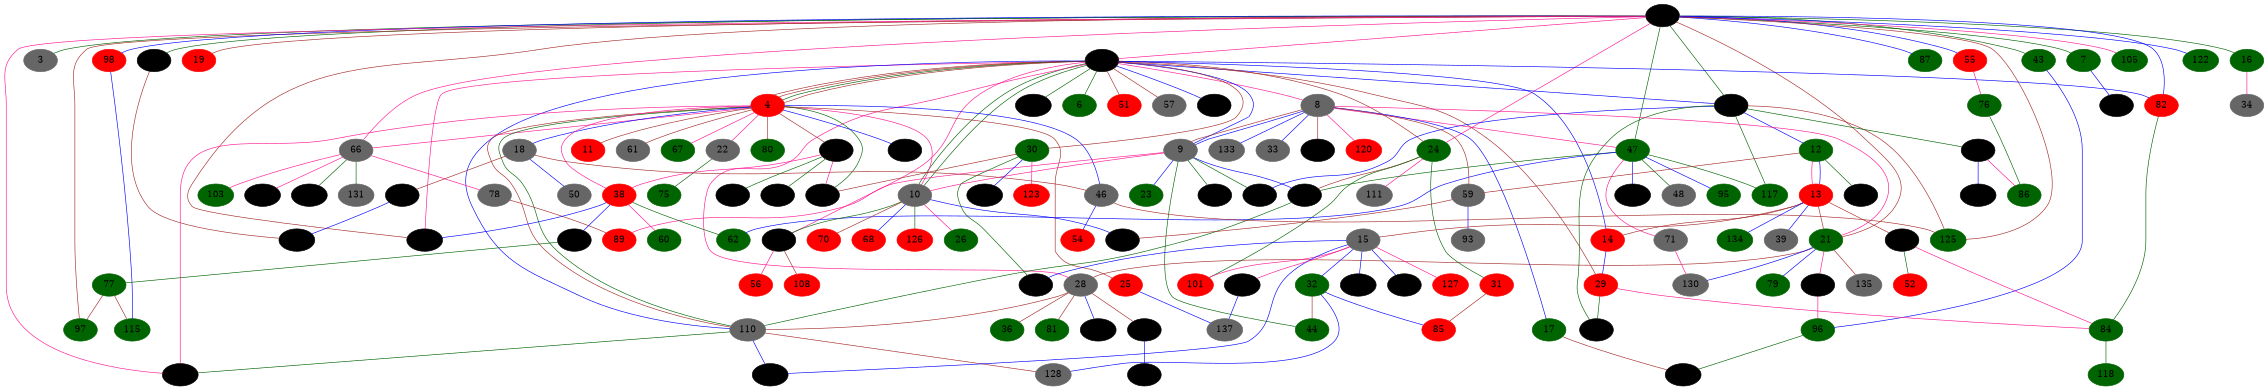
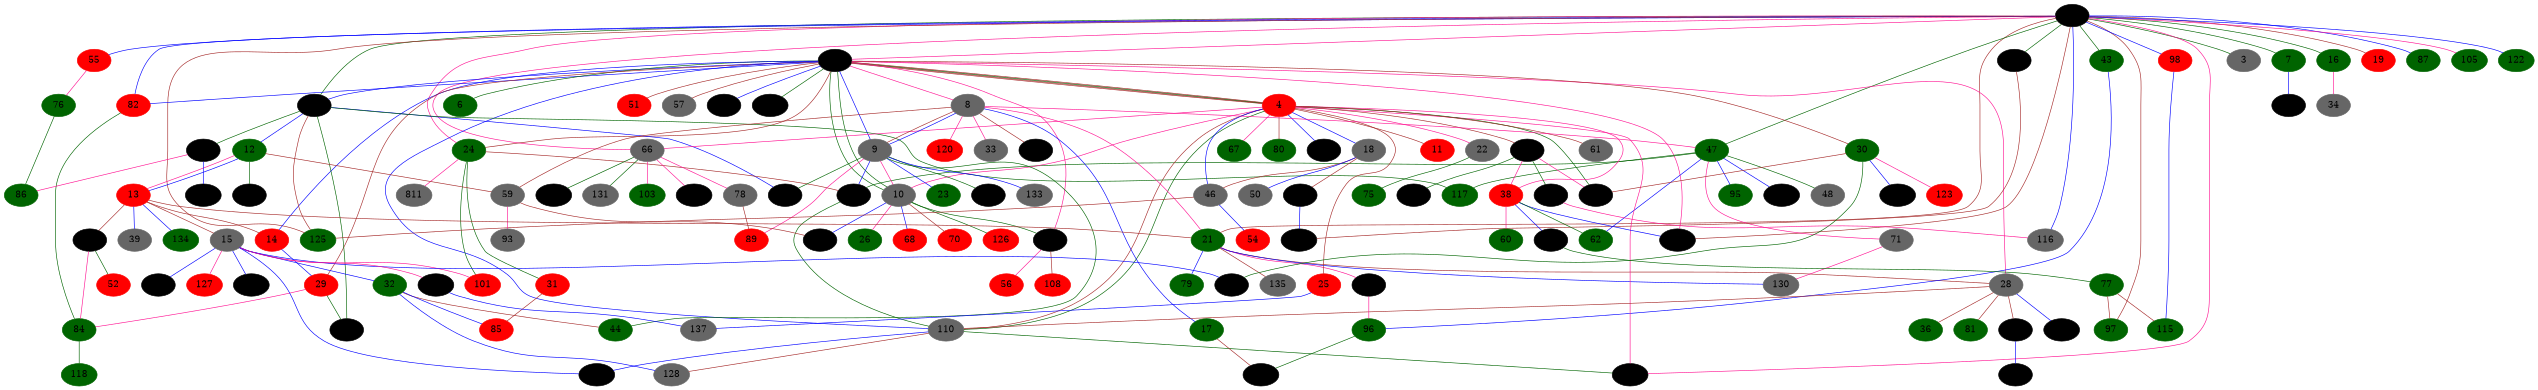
edge "8" -- "133": now "9" -- "133"
edge "8" -- "33": color blue -> deeppink
node "111": label "111" -> "811"
edge "59" -- "93": color blue -> deeppink
node "116": added
